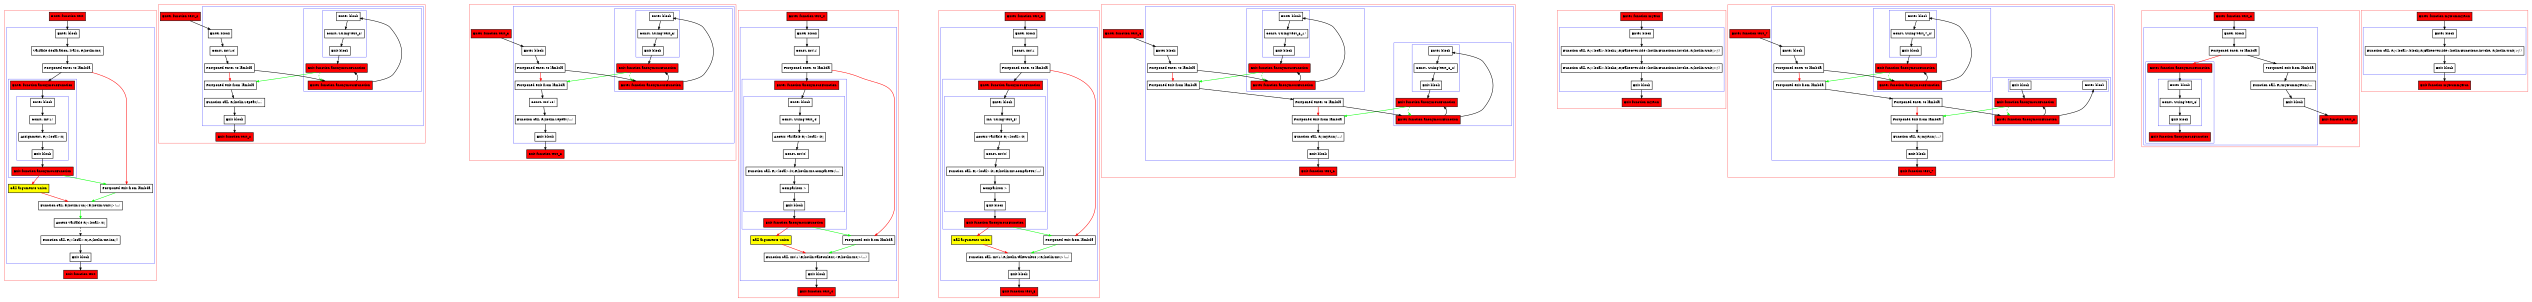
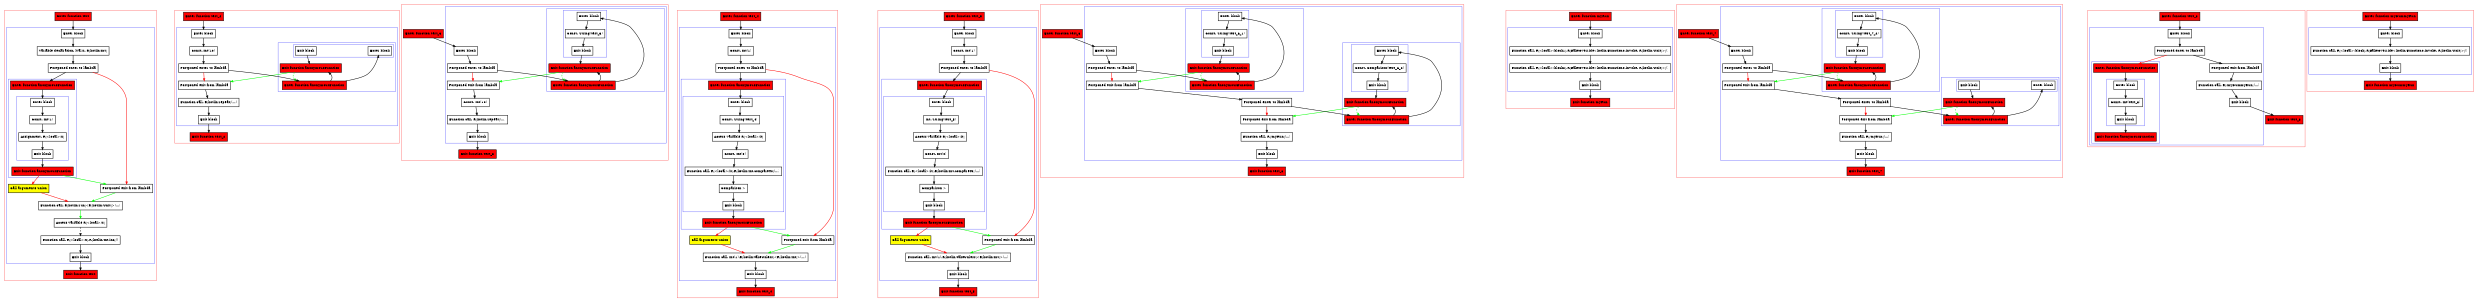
node "Const: String(test_2)": removed
node "Const: String(test_6_2)": label "Const: String(test_6_2)" -> "Const: Comparison(test_6_2)"
node "Const: String(test_8)": label "Const: String(test_8)" -> "Const: Int(test_8)"
